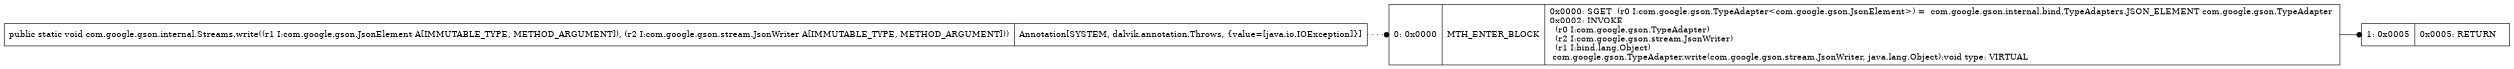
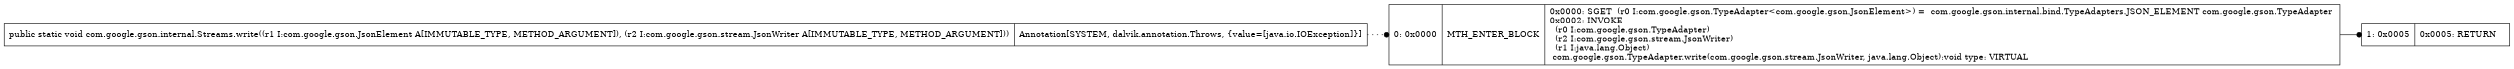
node "0: 0x0000": text "(r1 I:bind.lang.Object)" -> "(r1 I:java.lang.Object)"
